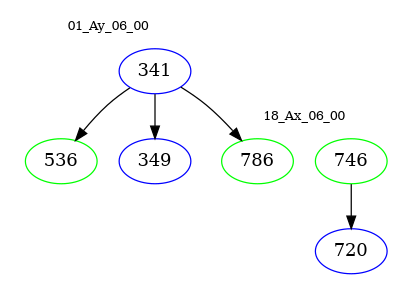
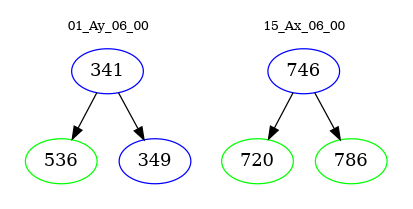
edge "341" -> "786": now "746" -> "786"
cluster "18_Ax_06_00": label "18_Ax_06_00" -> "15_Ax_06_00"
node "746": color green -> blue
node "720": color blue -> green
